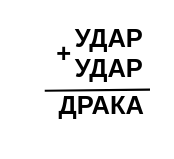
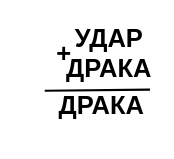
node "УДАРУДАР": label "УДАРУДАР" -> "УДАРДРАКА"
